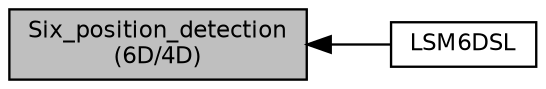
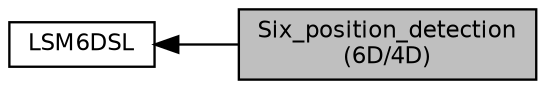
edge "LSM6DSL" -> "Six_position_detection (6D/4D)": reversed
